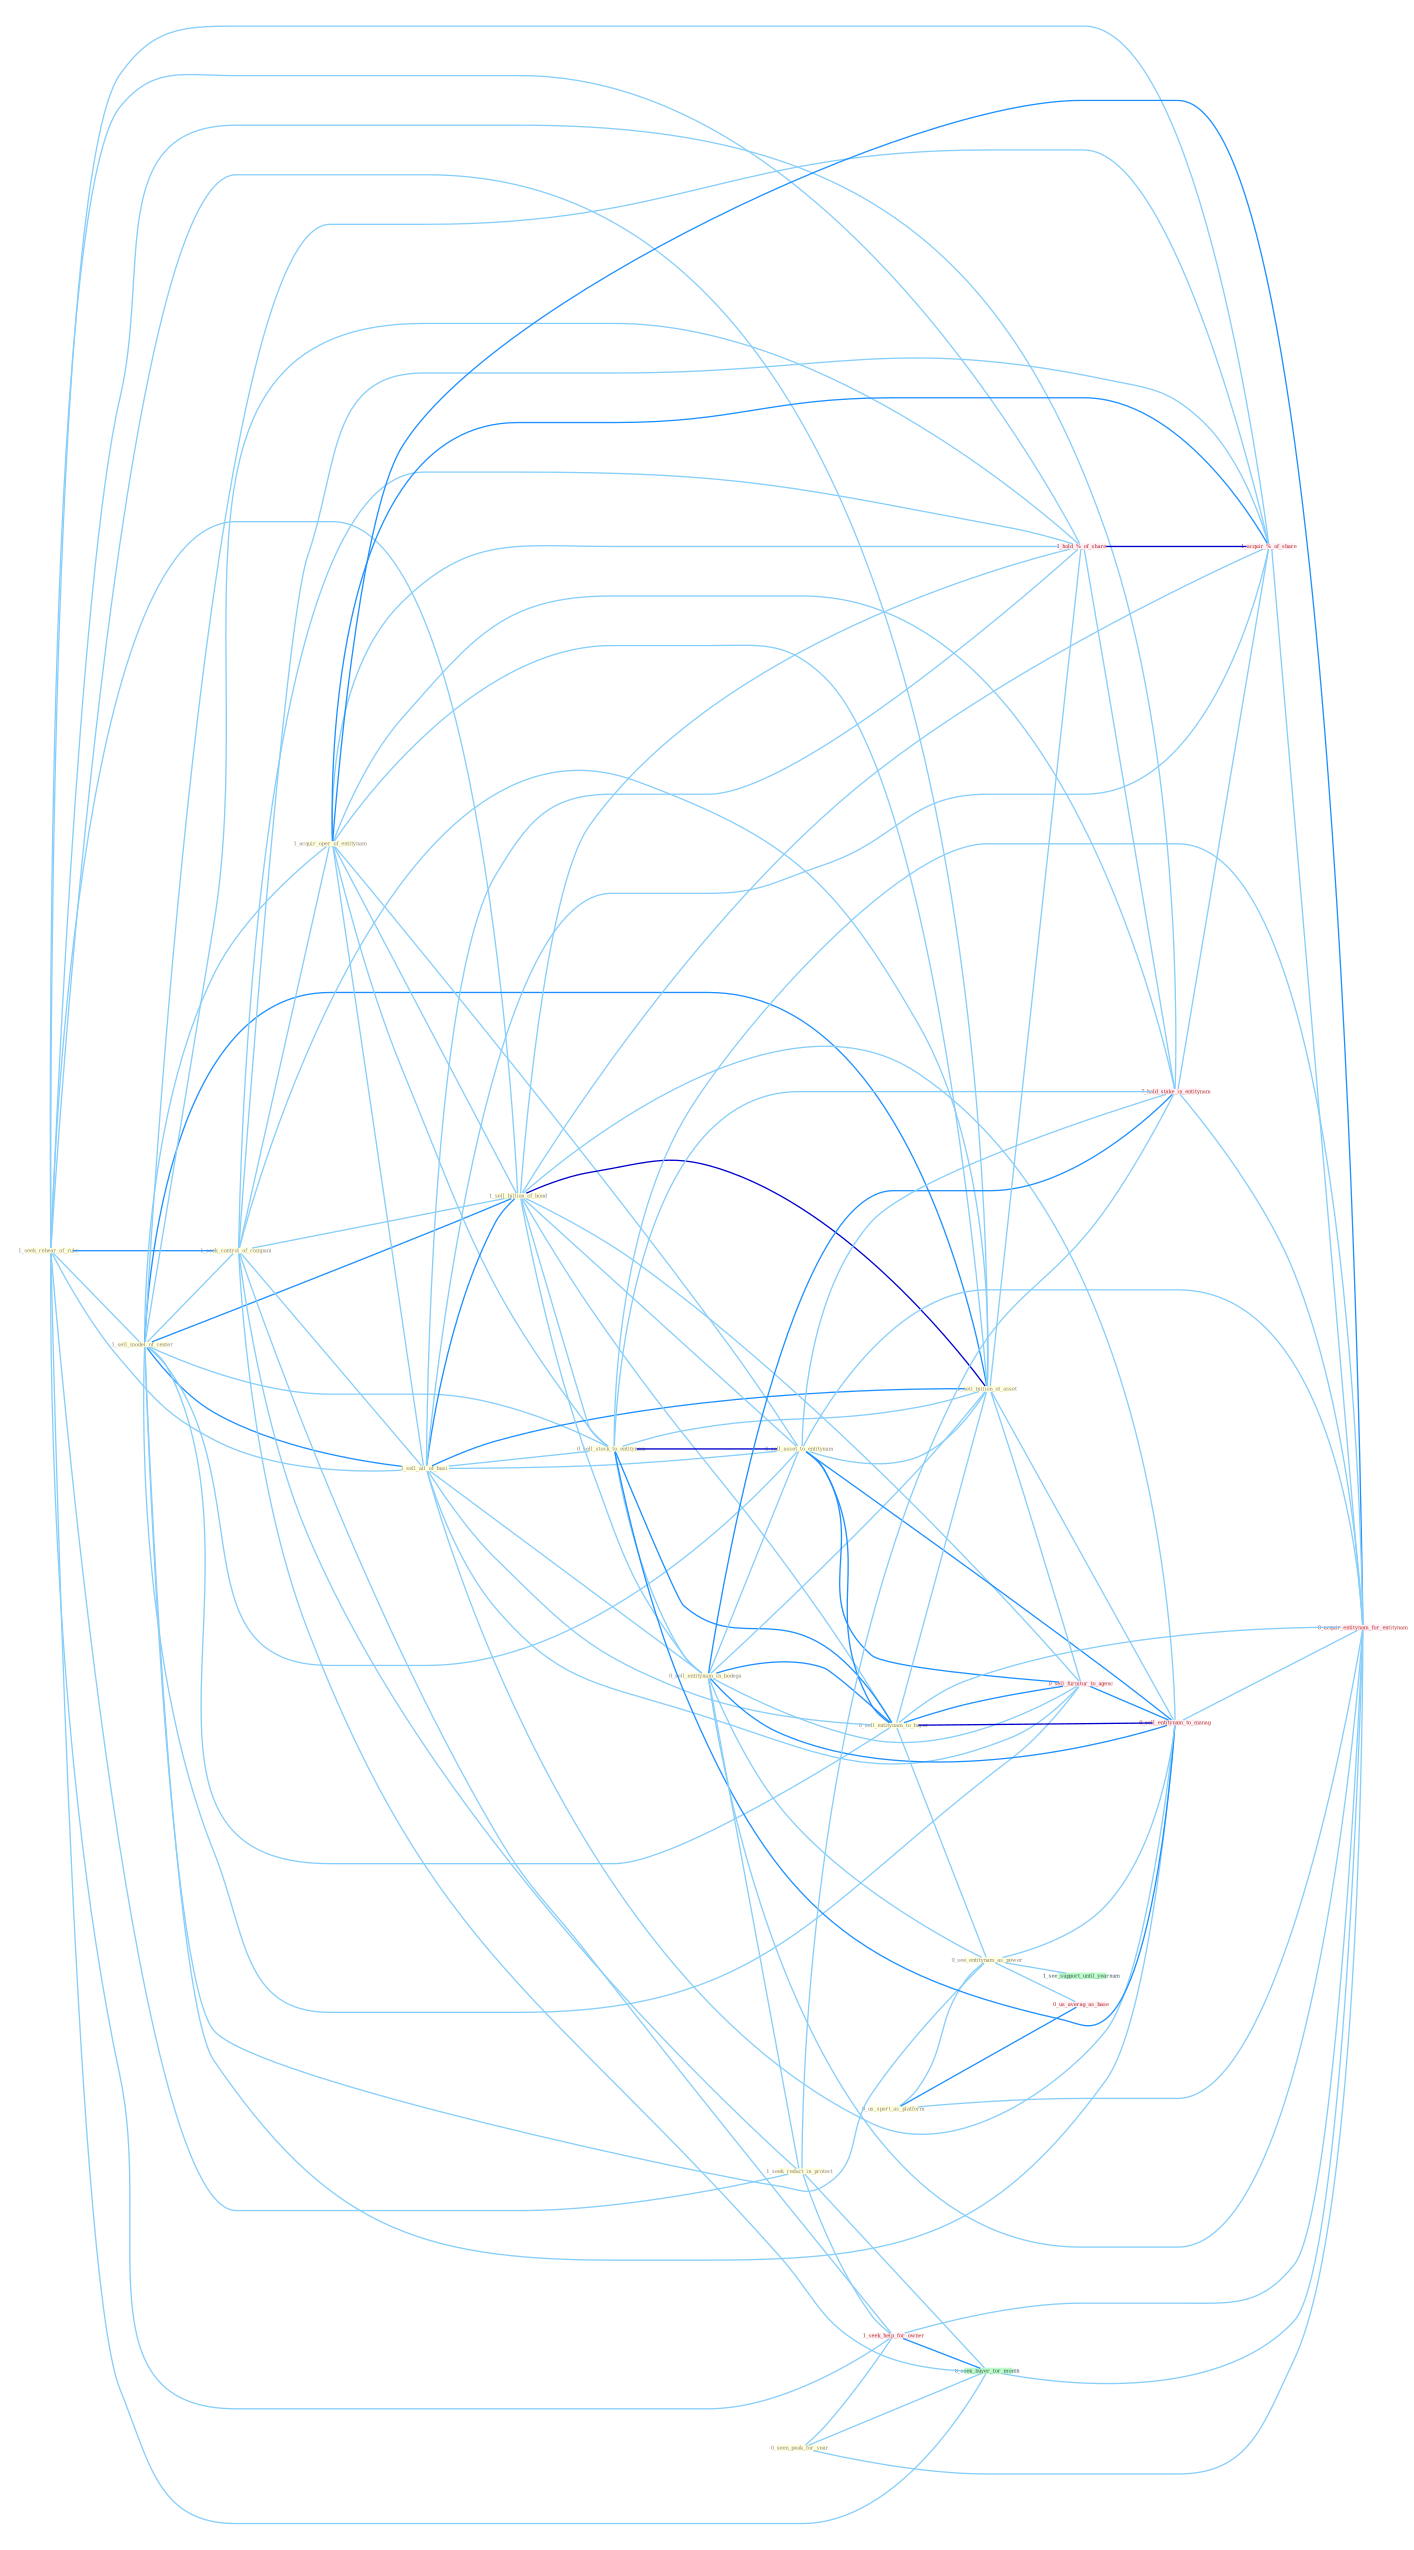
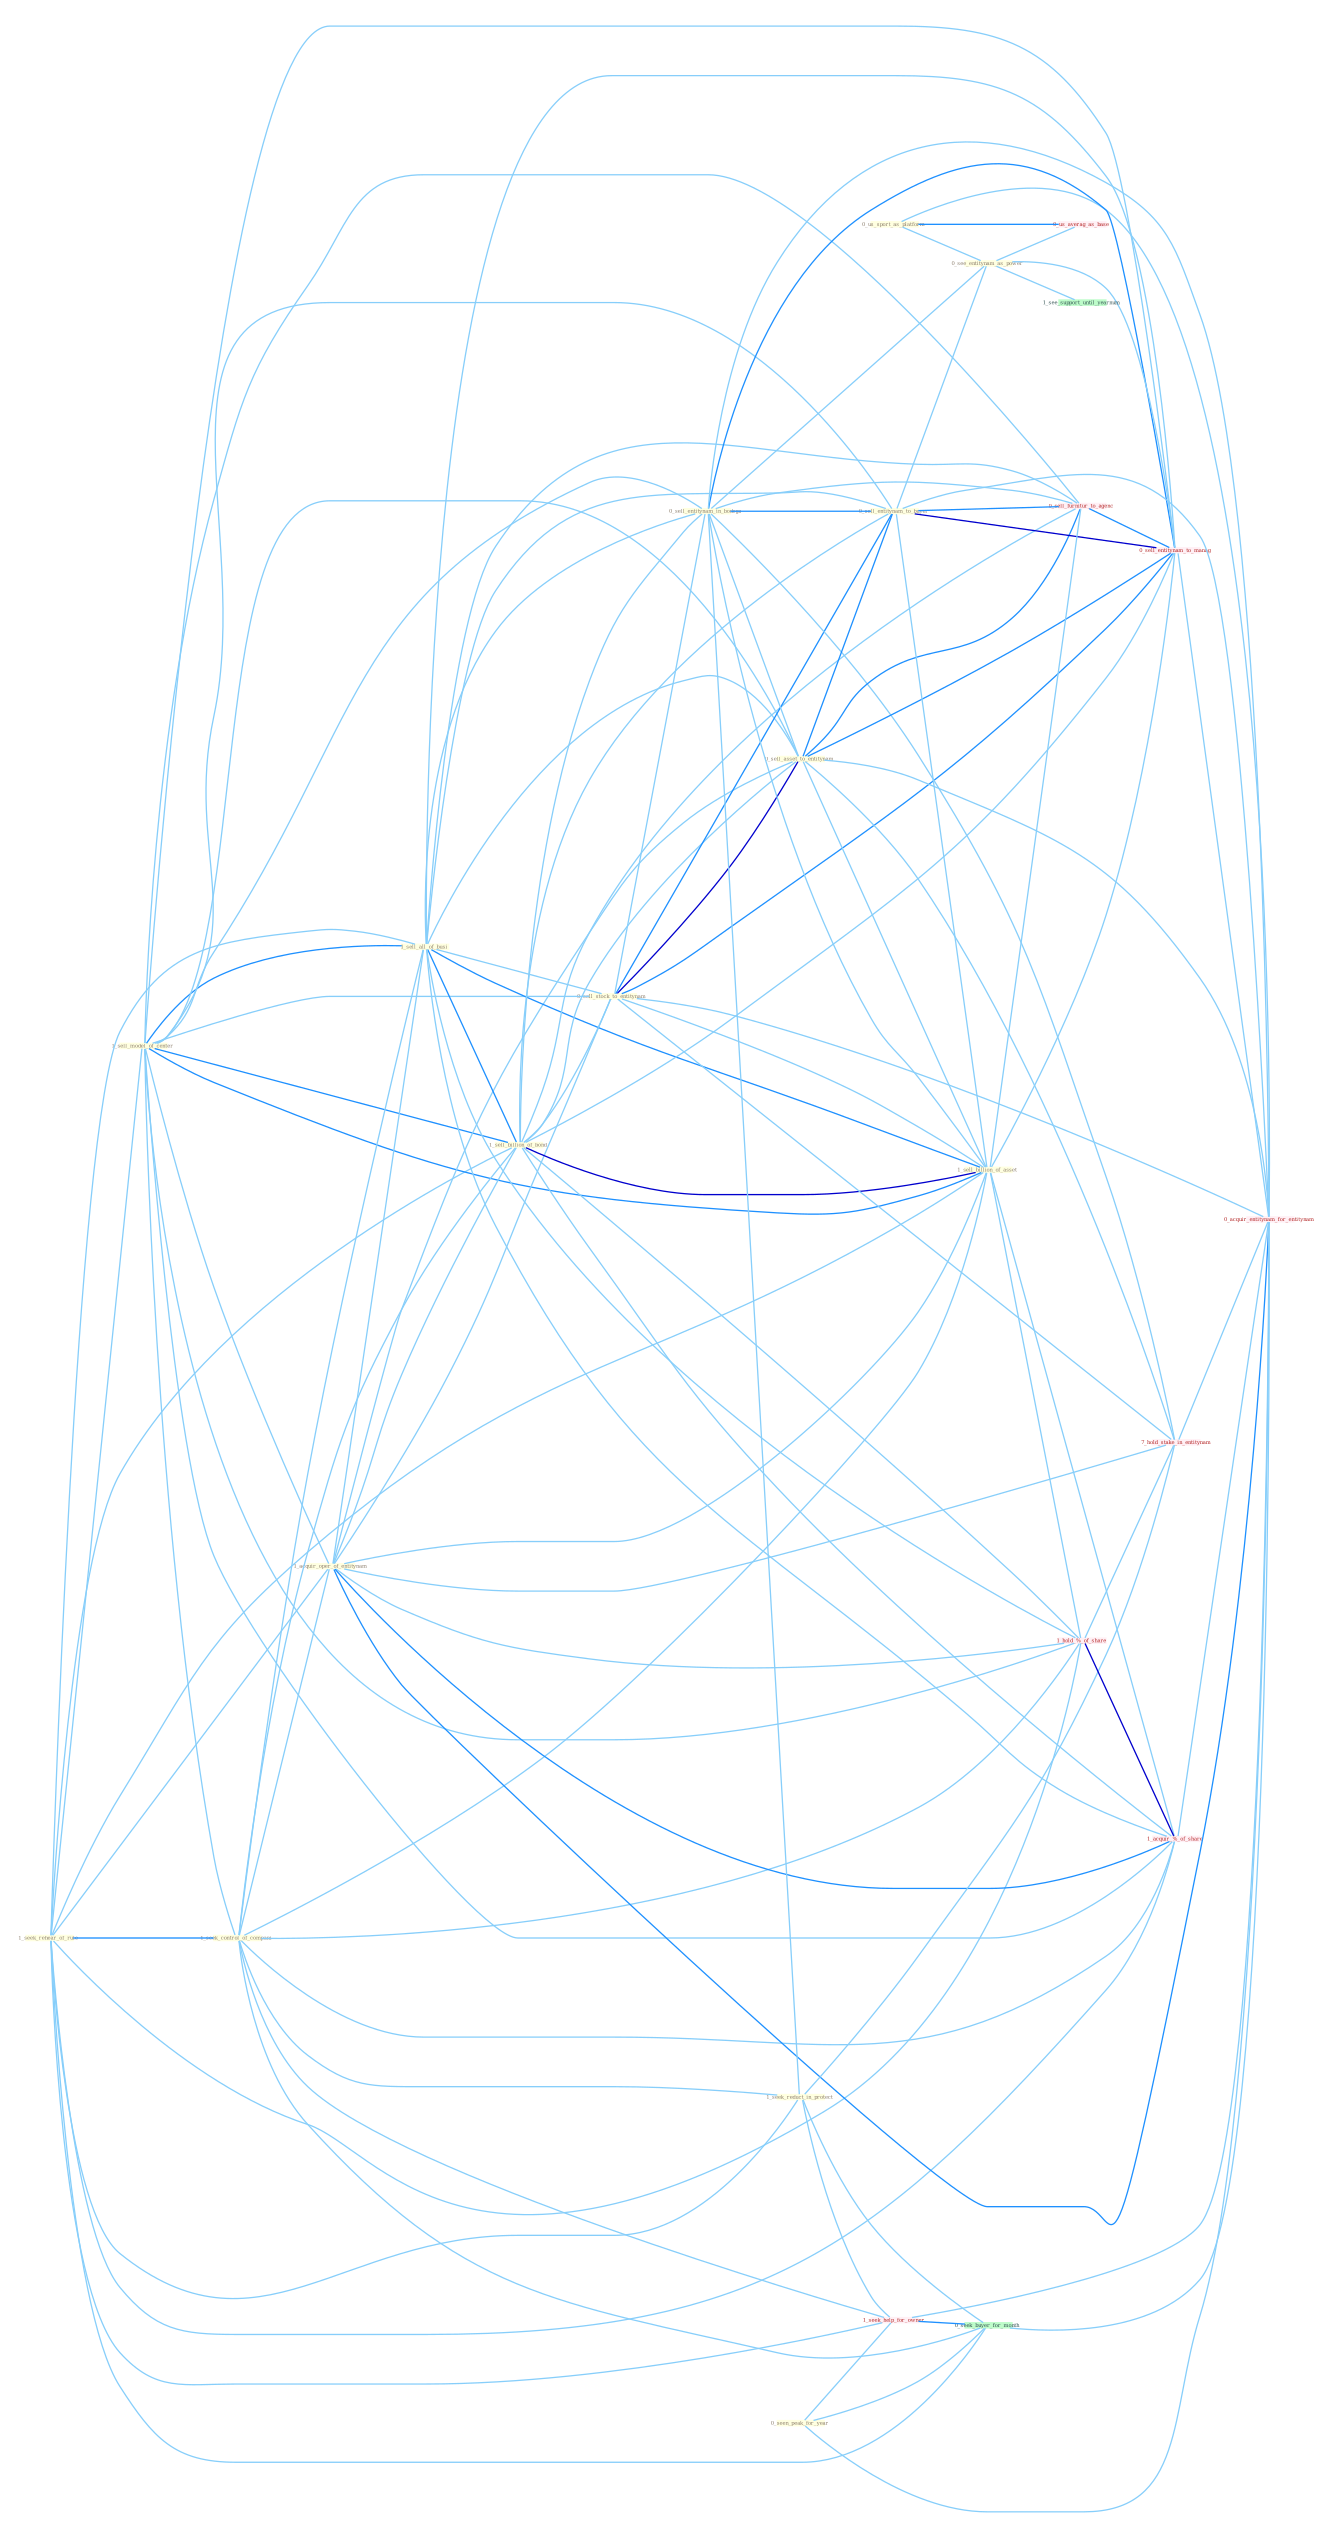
edge "7_hold_stake_in_entitynam" -- "1_seek_rehear_of_rule": now "1_acquir_oper_of_entitynam" -- "1_seek_rehear_of_rule"
edge "1_acquir_%_of_share" -- "7_hold_stake_in_entitynam": now "1_acquir_%_of_share" -- "1_sell_billion_of_asset"
edge "7_hold_stake_in_entitynam" -- "0_sell_entitynam_in_bodega": color #1e90ff -> #87cefa
edge "1_sell_model_of_center" -- "0_see_entitynam_as_power": now "1_sell_model_of_center" -- "0_sell_entitynam_in_bodega"
